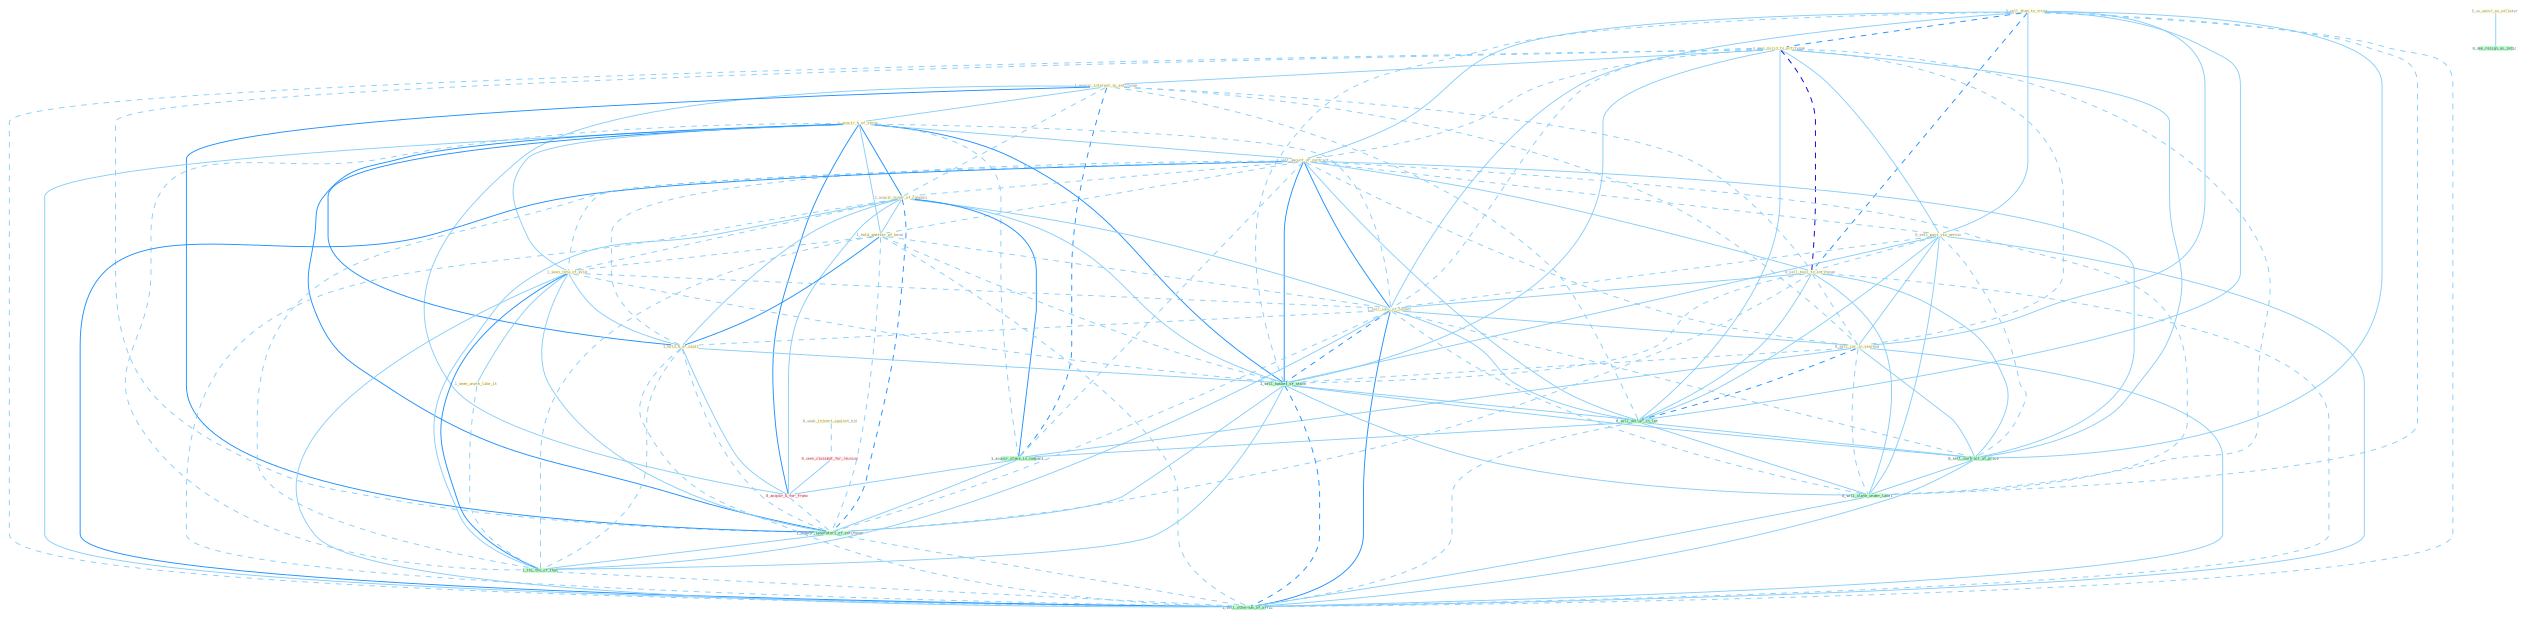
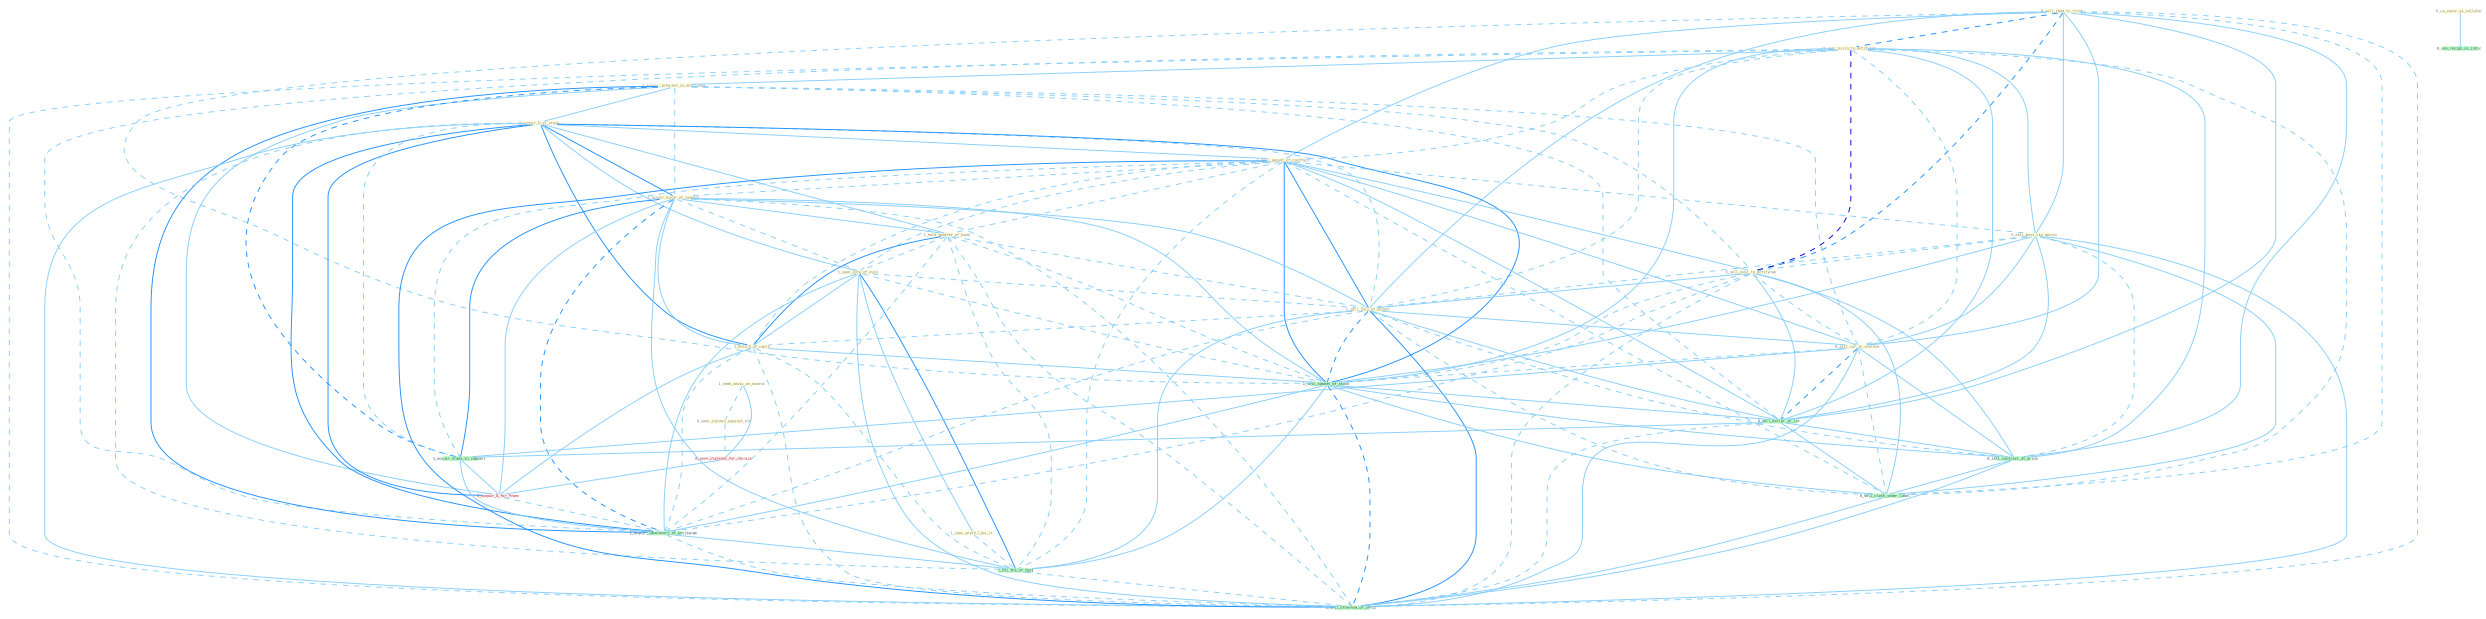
edge "1_sell_amount_of_contract" -- "0_sell_contract_at_price": removed
edge "1_sell_amount_of_contract" -- "0_sell_car_in_yearnum": style dashed -> solid
node "1_seek_advic_on_access": added
